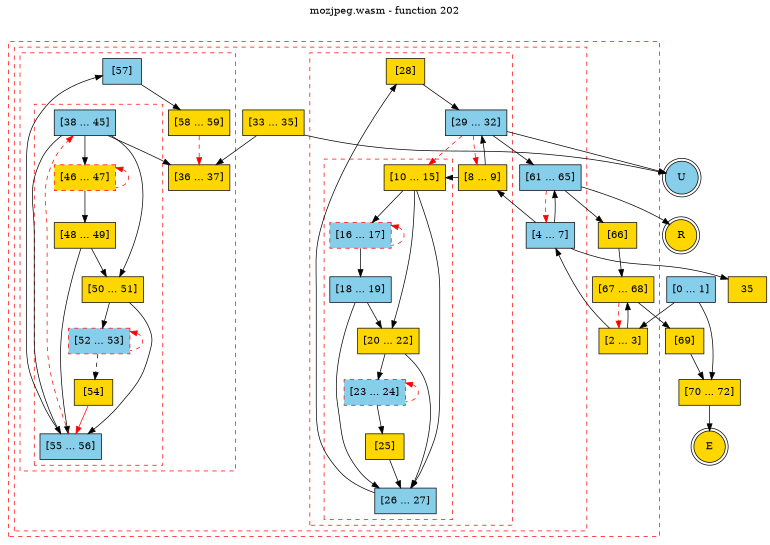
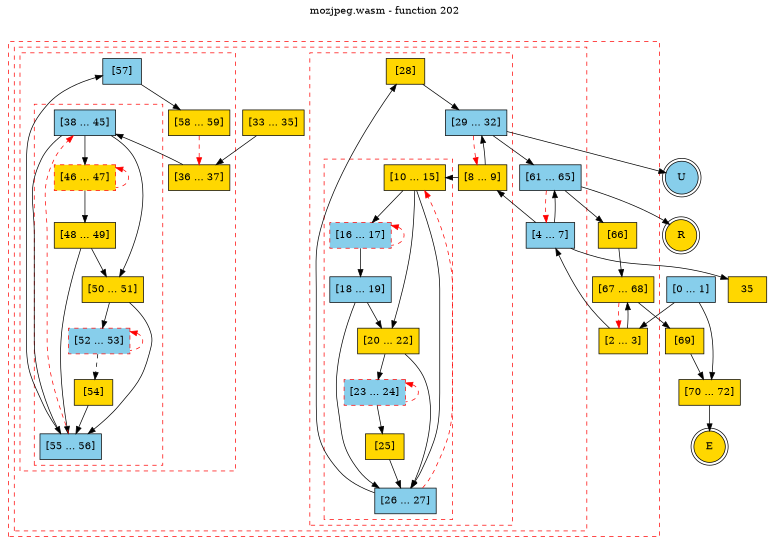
edge "[29 ... 32]" -> "[10 ... 15]": now "[26 ... 27]" -> "[10 ... 15]"
edge "[38 ... 45]" -> "[36 ... 37]": reversed
edge "[33 ... 35]" -> "U": removed
edge "[54]" -> "[55 ... 56]": color red -> black
